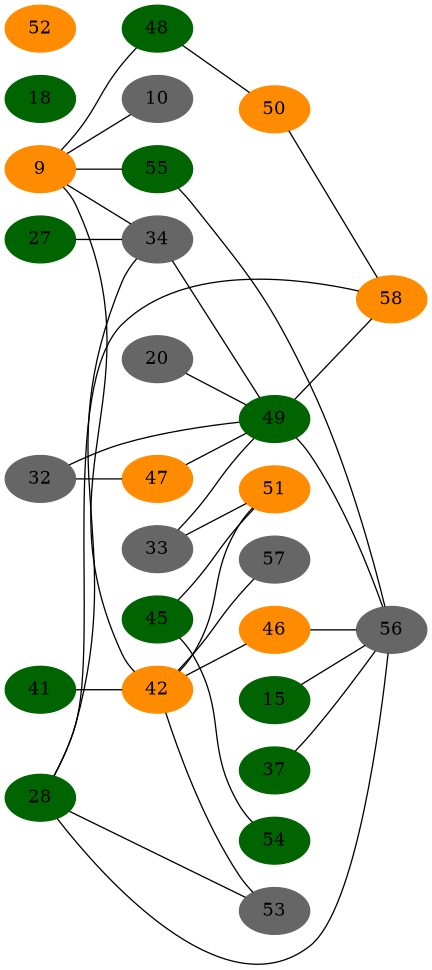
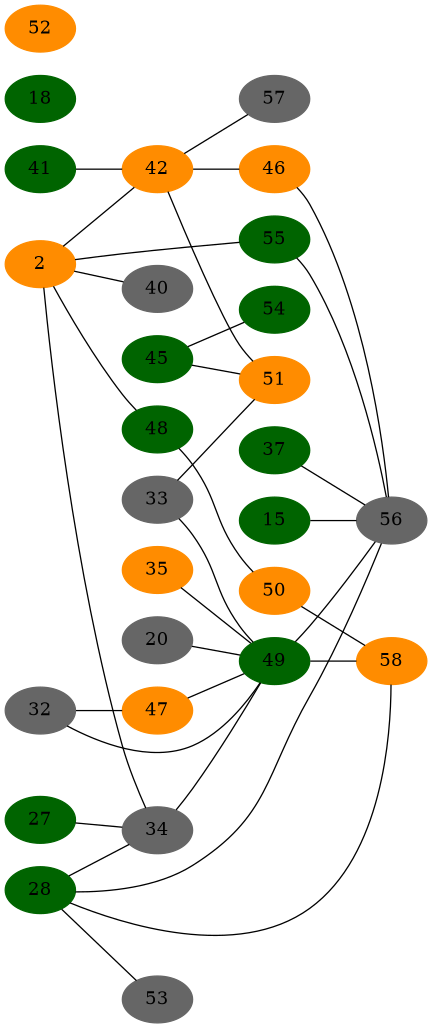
node "10": label "10" -> "40"
node "9": label "9" -> "2"
node "35": added
edge "42" -- "53": removed
